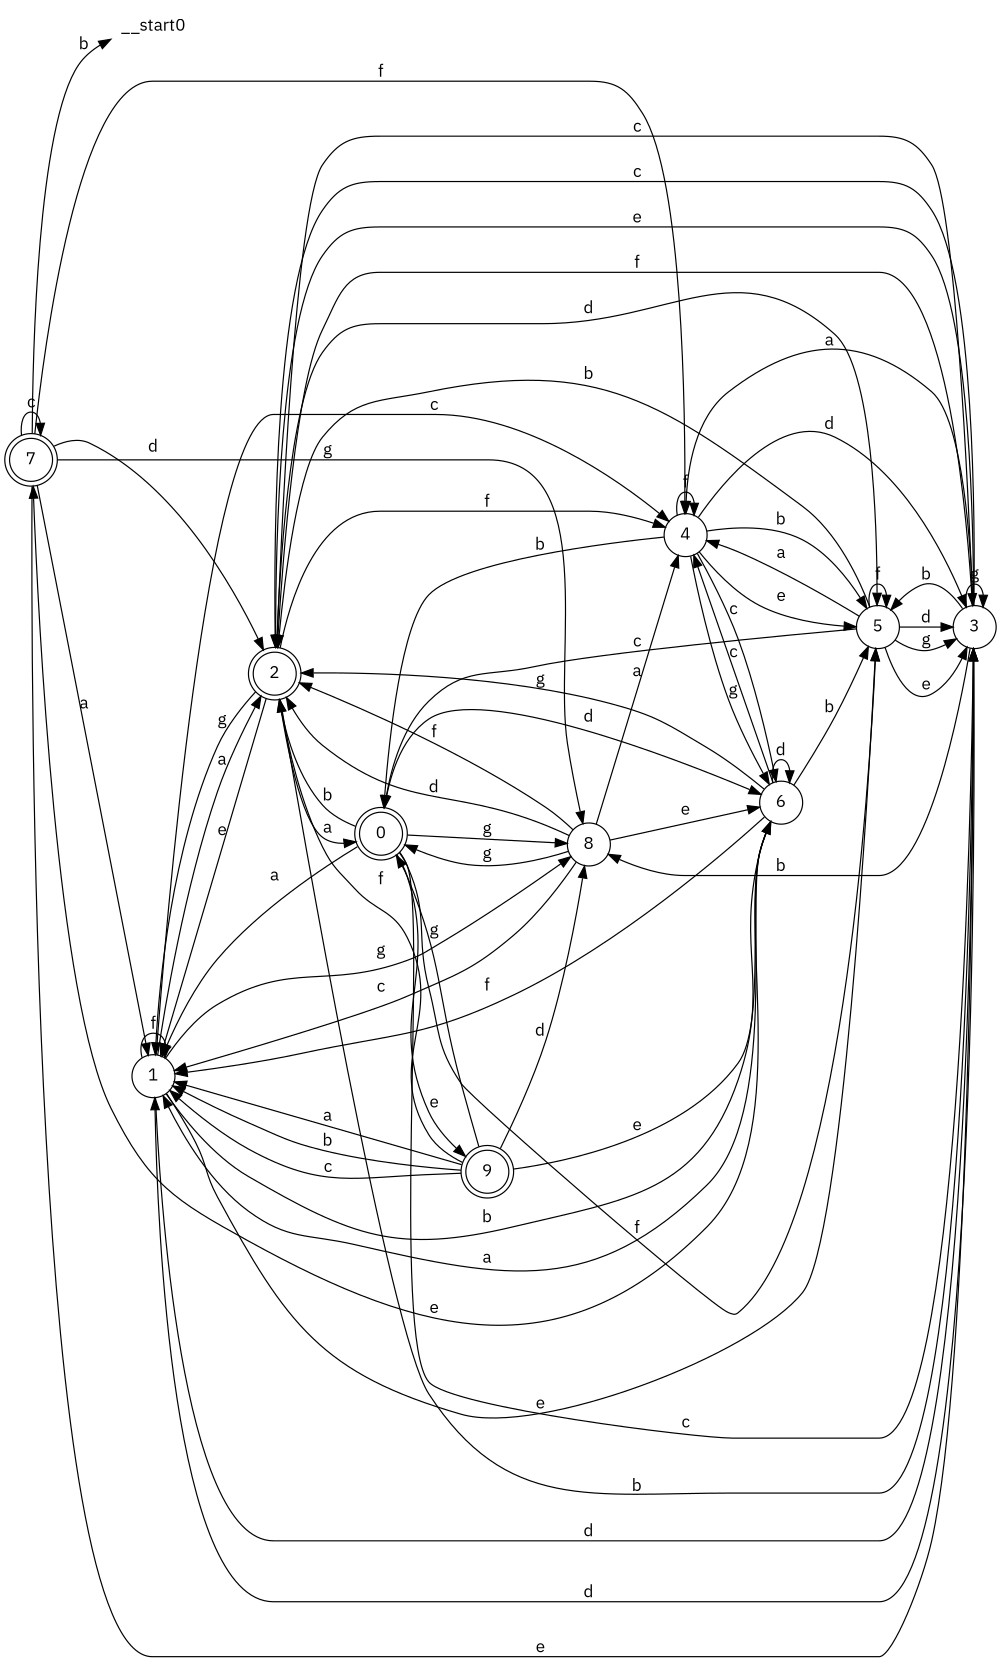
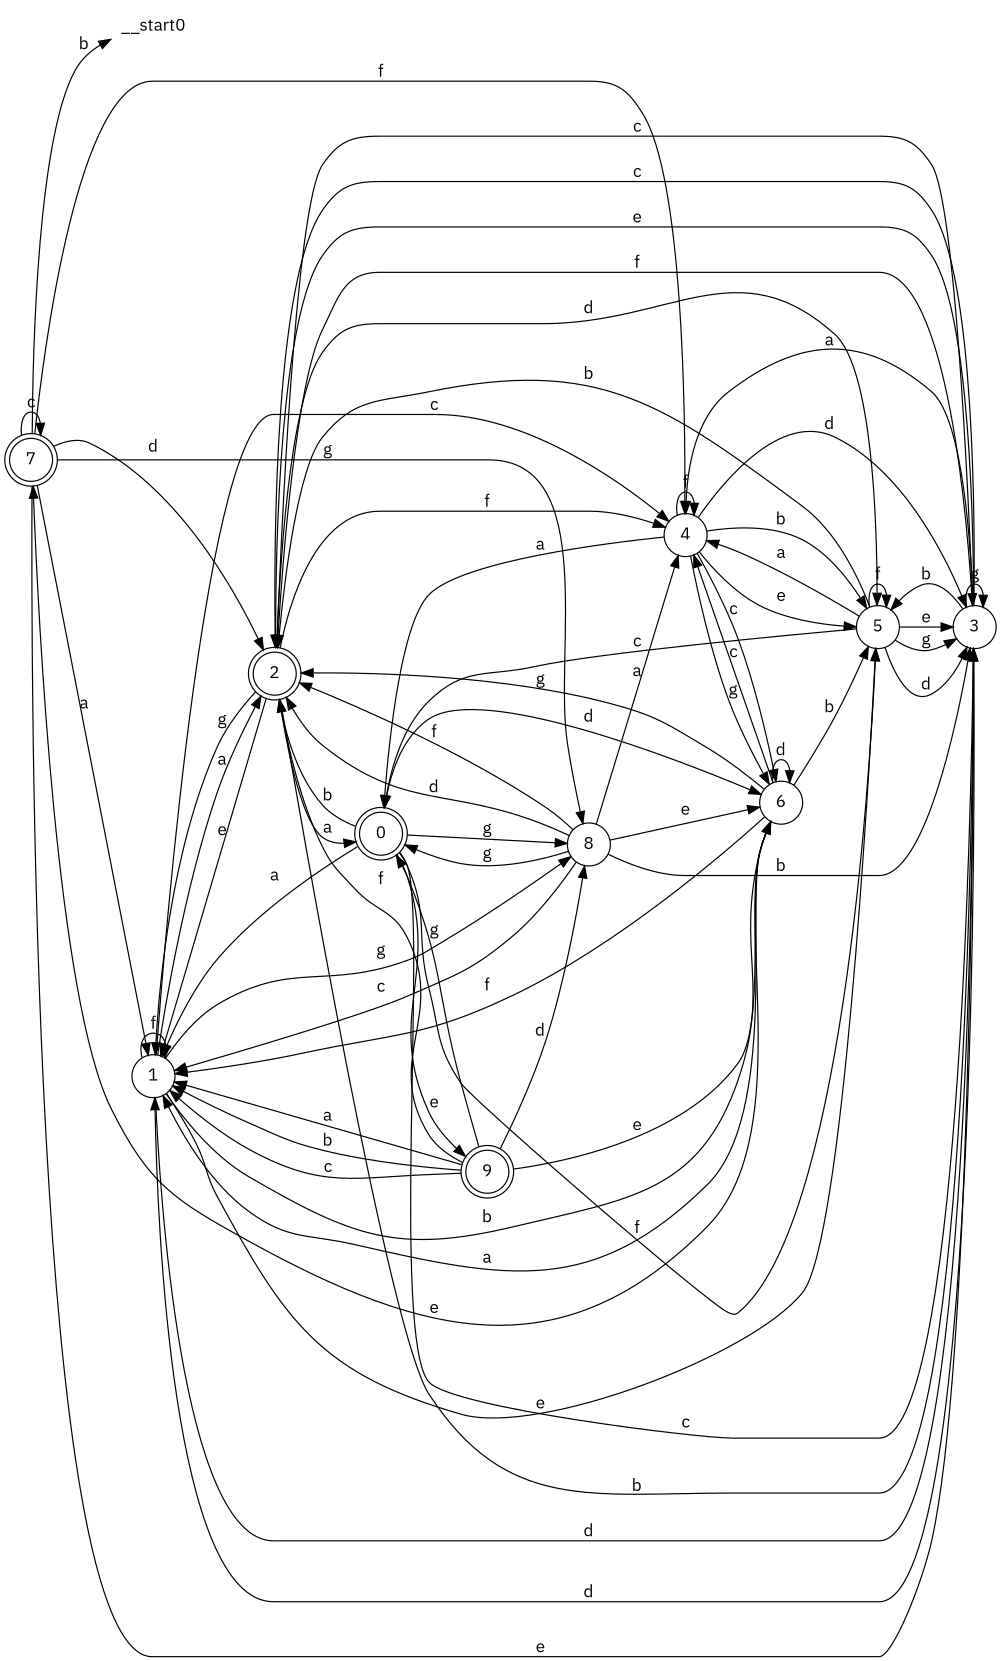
edge "4" -> "0": label "b" -> "a"
edge "3" -> "8": reversed
